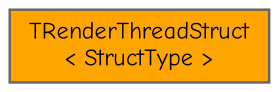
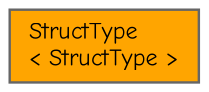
node "TRenderThreadStruct < StructType >": label "TRenderThreadStruct < StructType >" -> "StructType < StructType >"
